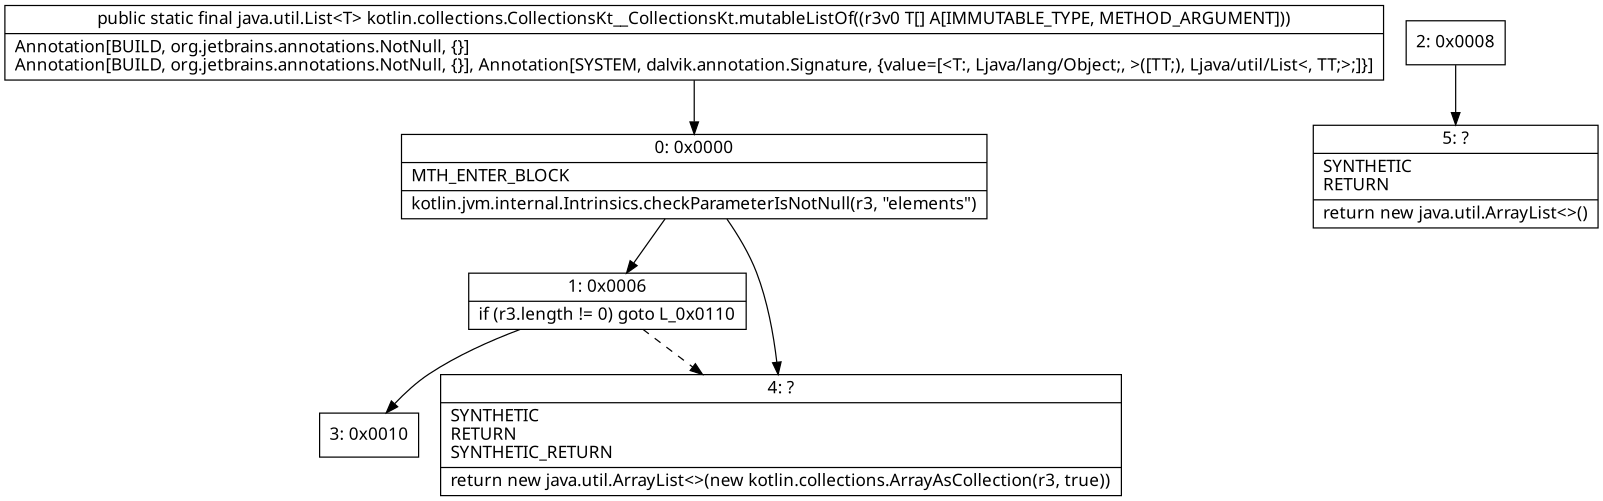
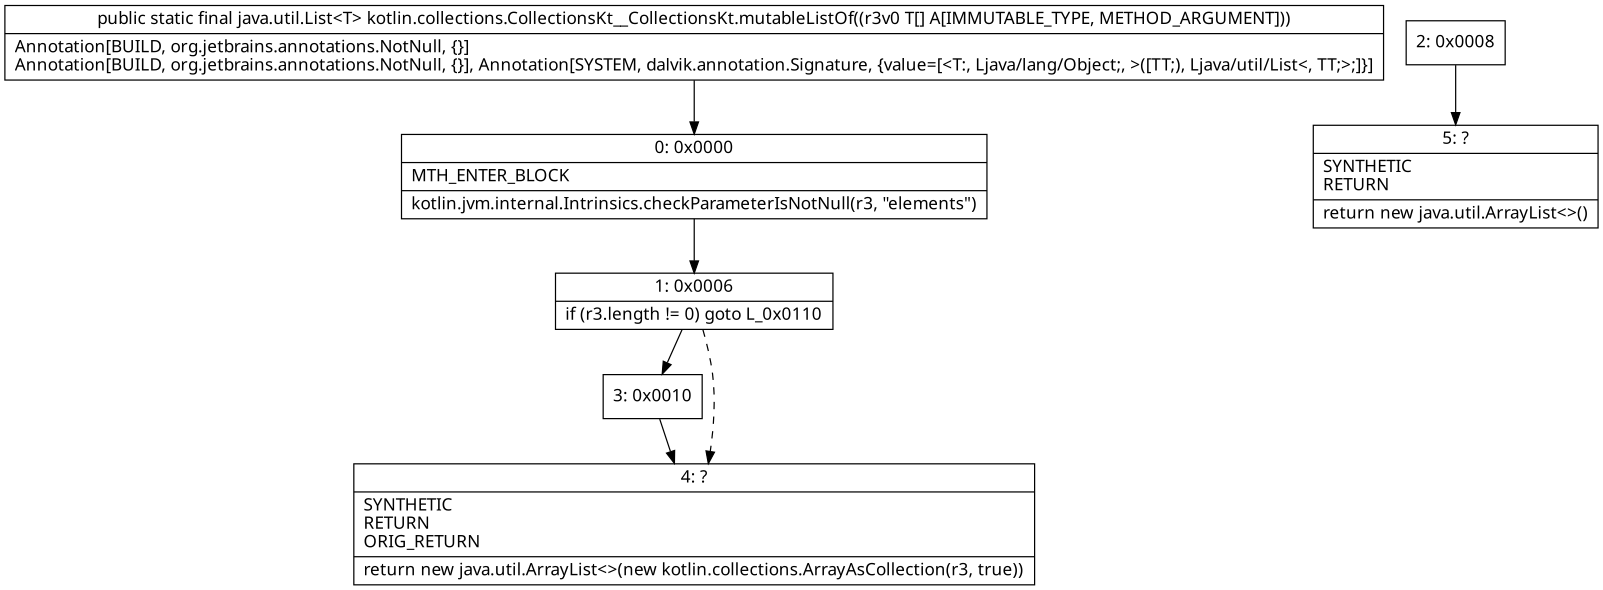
edge "0: 0x0000" -> "4: ?": now "3: 0x0010" -> "4: ?"
node "4: ?": text "SYNTHETIC_RETURN" -> "ORIG_RETURN"
